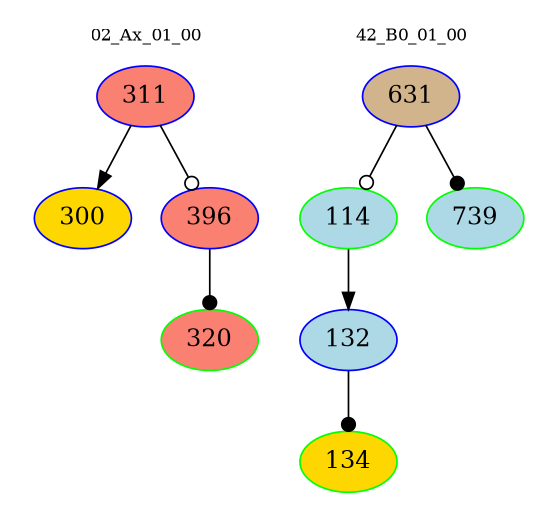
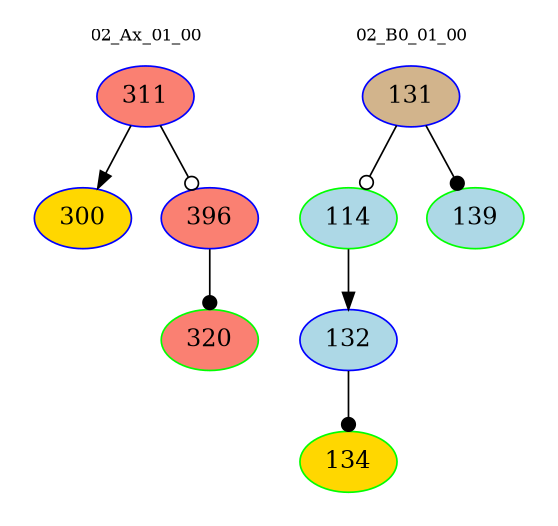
cluster "42_B0_01_00": label "42_B0_01_00" -> "02_B0_01_00"
node "631": label "631" -> "131"
node "739": label "739" -> "139"
